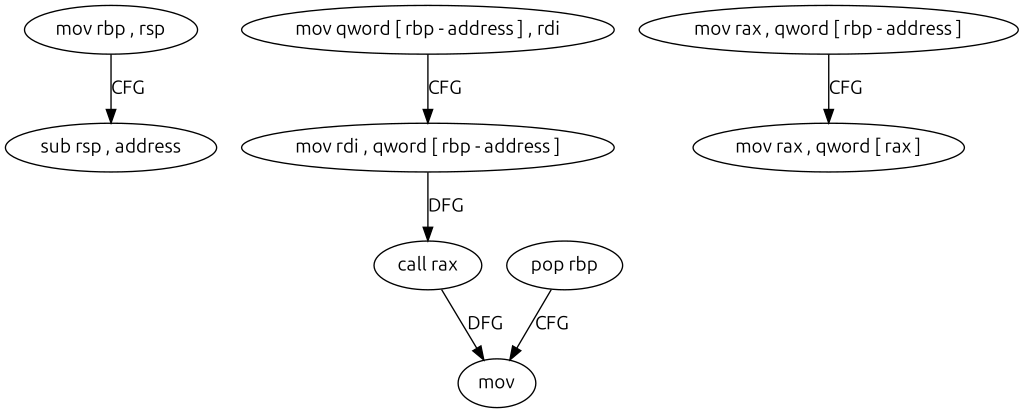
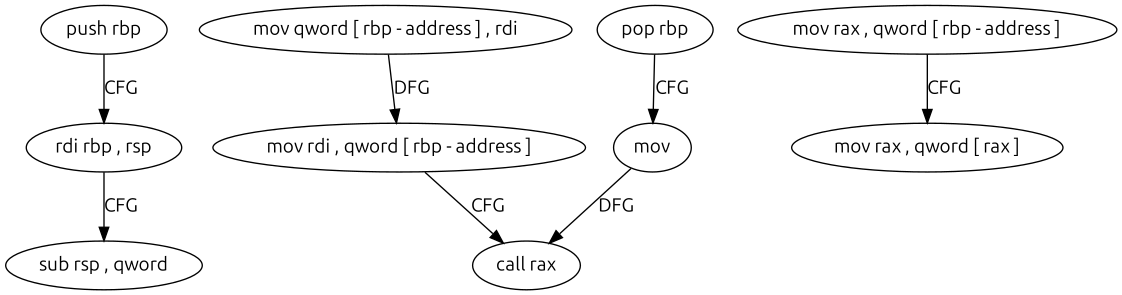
node "push rbp": added
node "mov rbp , rsp": label "mov rbp , rsp" -> "rdi rbp , rsp"
edge "mov qword [ rbp - address ] , rdi" -> "mov rdi , qword [ rbp - address ]": label "CFG" -> "DFG"
node "sub rsp , address": label "sub rsp , address" -> "sub rsp , qword"
edge "mov rdi , qword [ rbp - address ]" -> "call rax": label "DFG" -> "CFG"
edge "call rax" -> "mov": reversed
